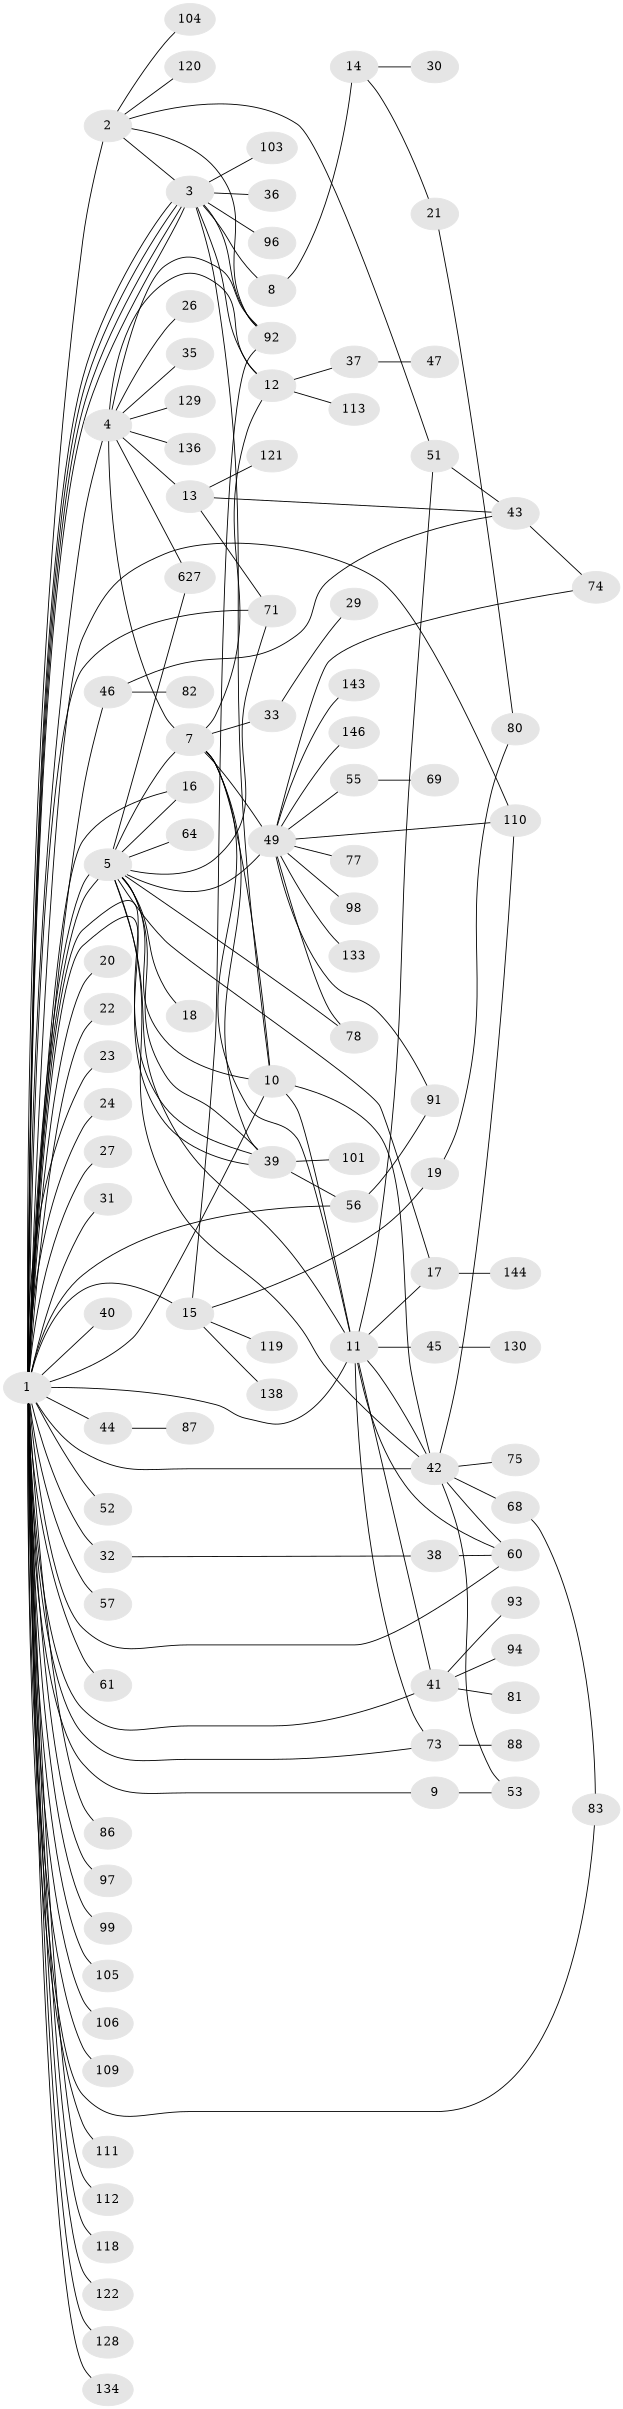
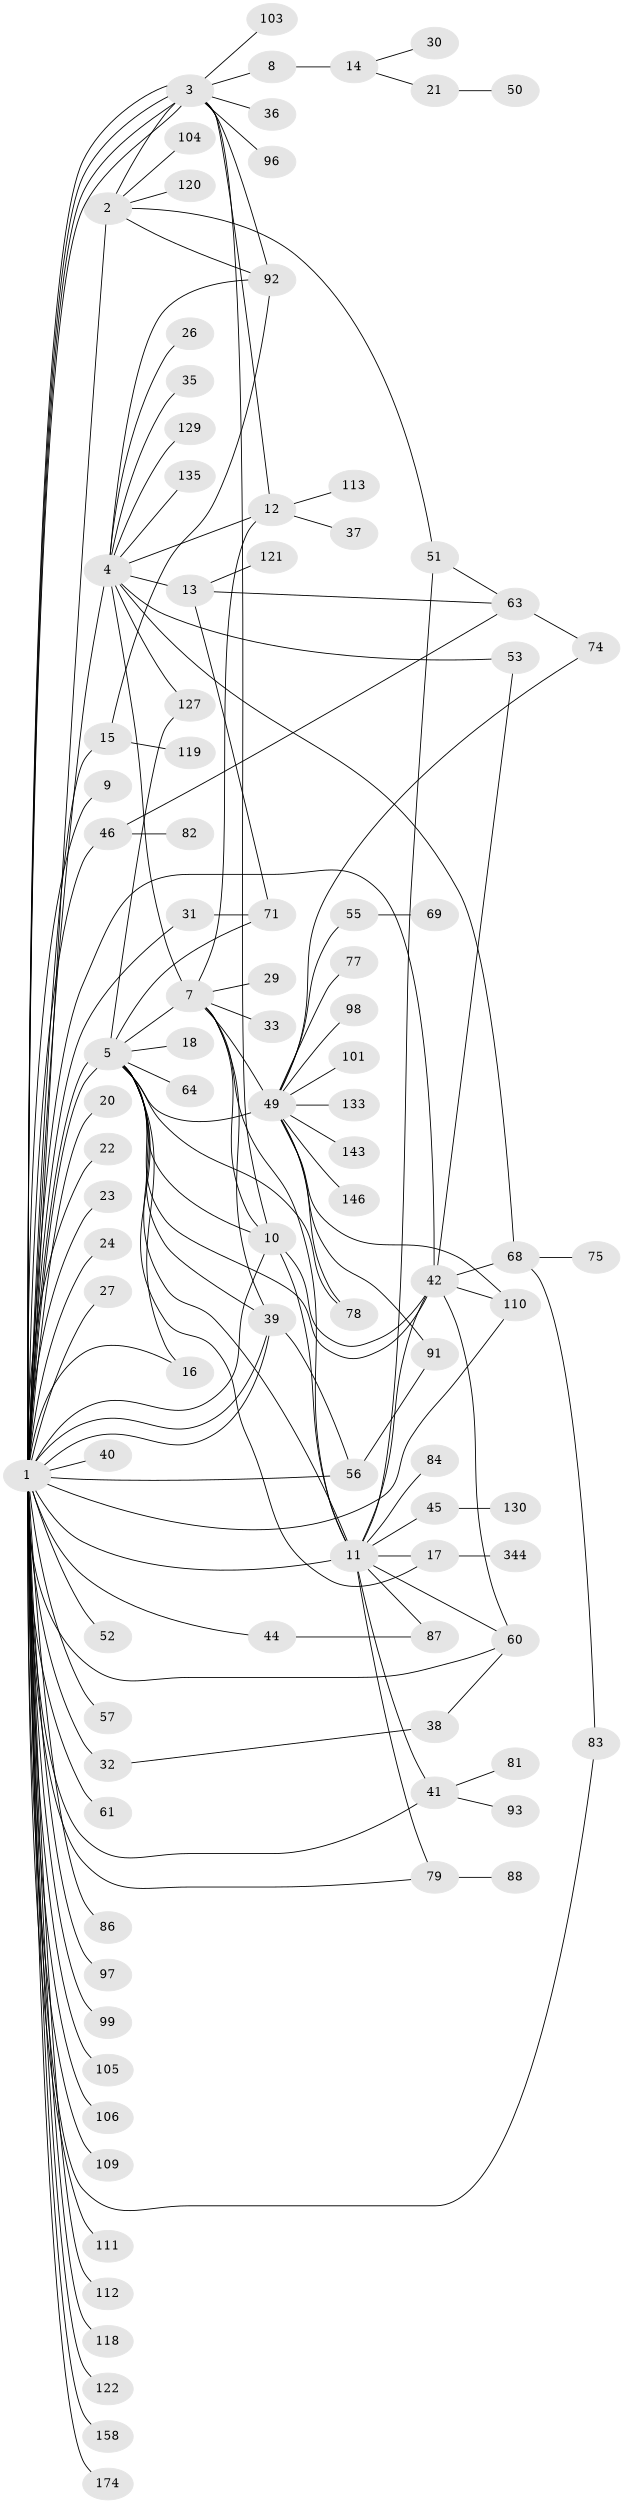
node "47": removed
node "136": label "136" -> "135"
node "43": label "43" -> "63"
node "627": label "627" -> "127"
edge "29" -- "33": now "29" -- "7"
node "80": label "80" -> "50"
edge "4" -- "68": added
edge "71" -- "1": now "71" -- "31"
edge "101" -- "39": now "101" -- "49"
node "19": removed
node "144": label "144" -> "344"
node "138": removed
node "84": added
edge "75" -- "42": now "75" -- "68"
edge "11" -- "87": added
node "94": removed
node "73": label "73" -> "79"
edge "9" -- "53": now "4" -- "53"
node "128": label "128" -> "158"
node "134": label "134" -> "174"
